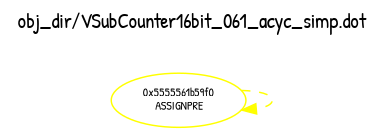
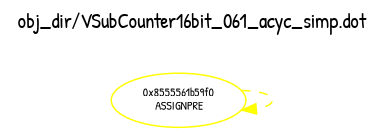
node "0x5555561b59f0 ASSIGNPRE": label "0x5555561b59f0 ASSIGNPRE" -> "0x8555561b59f0 ASSIGNPRE"
